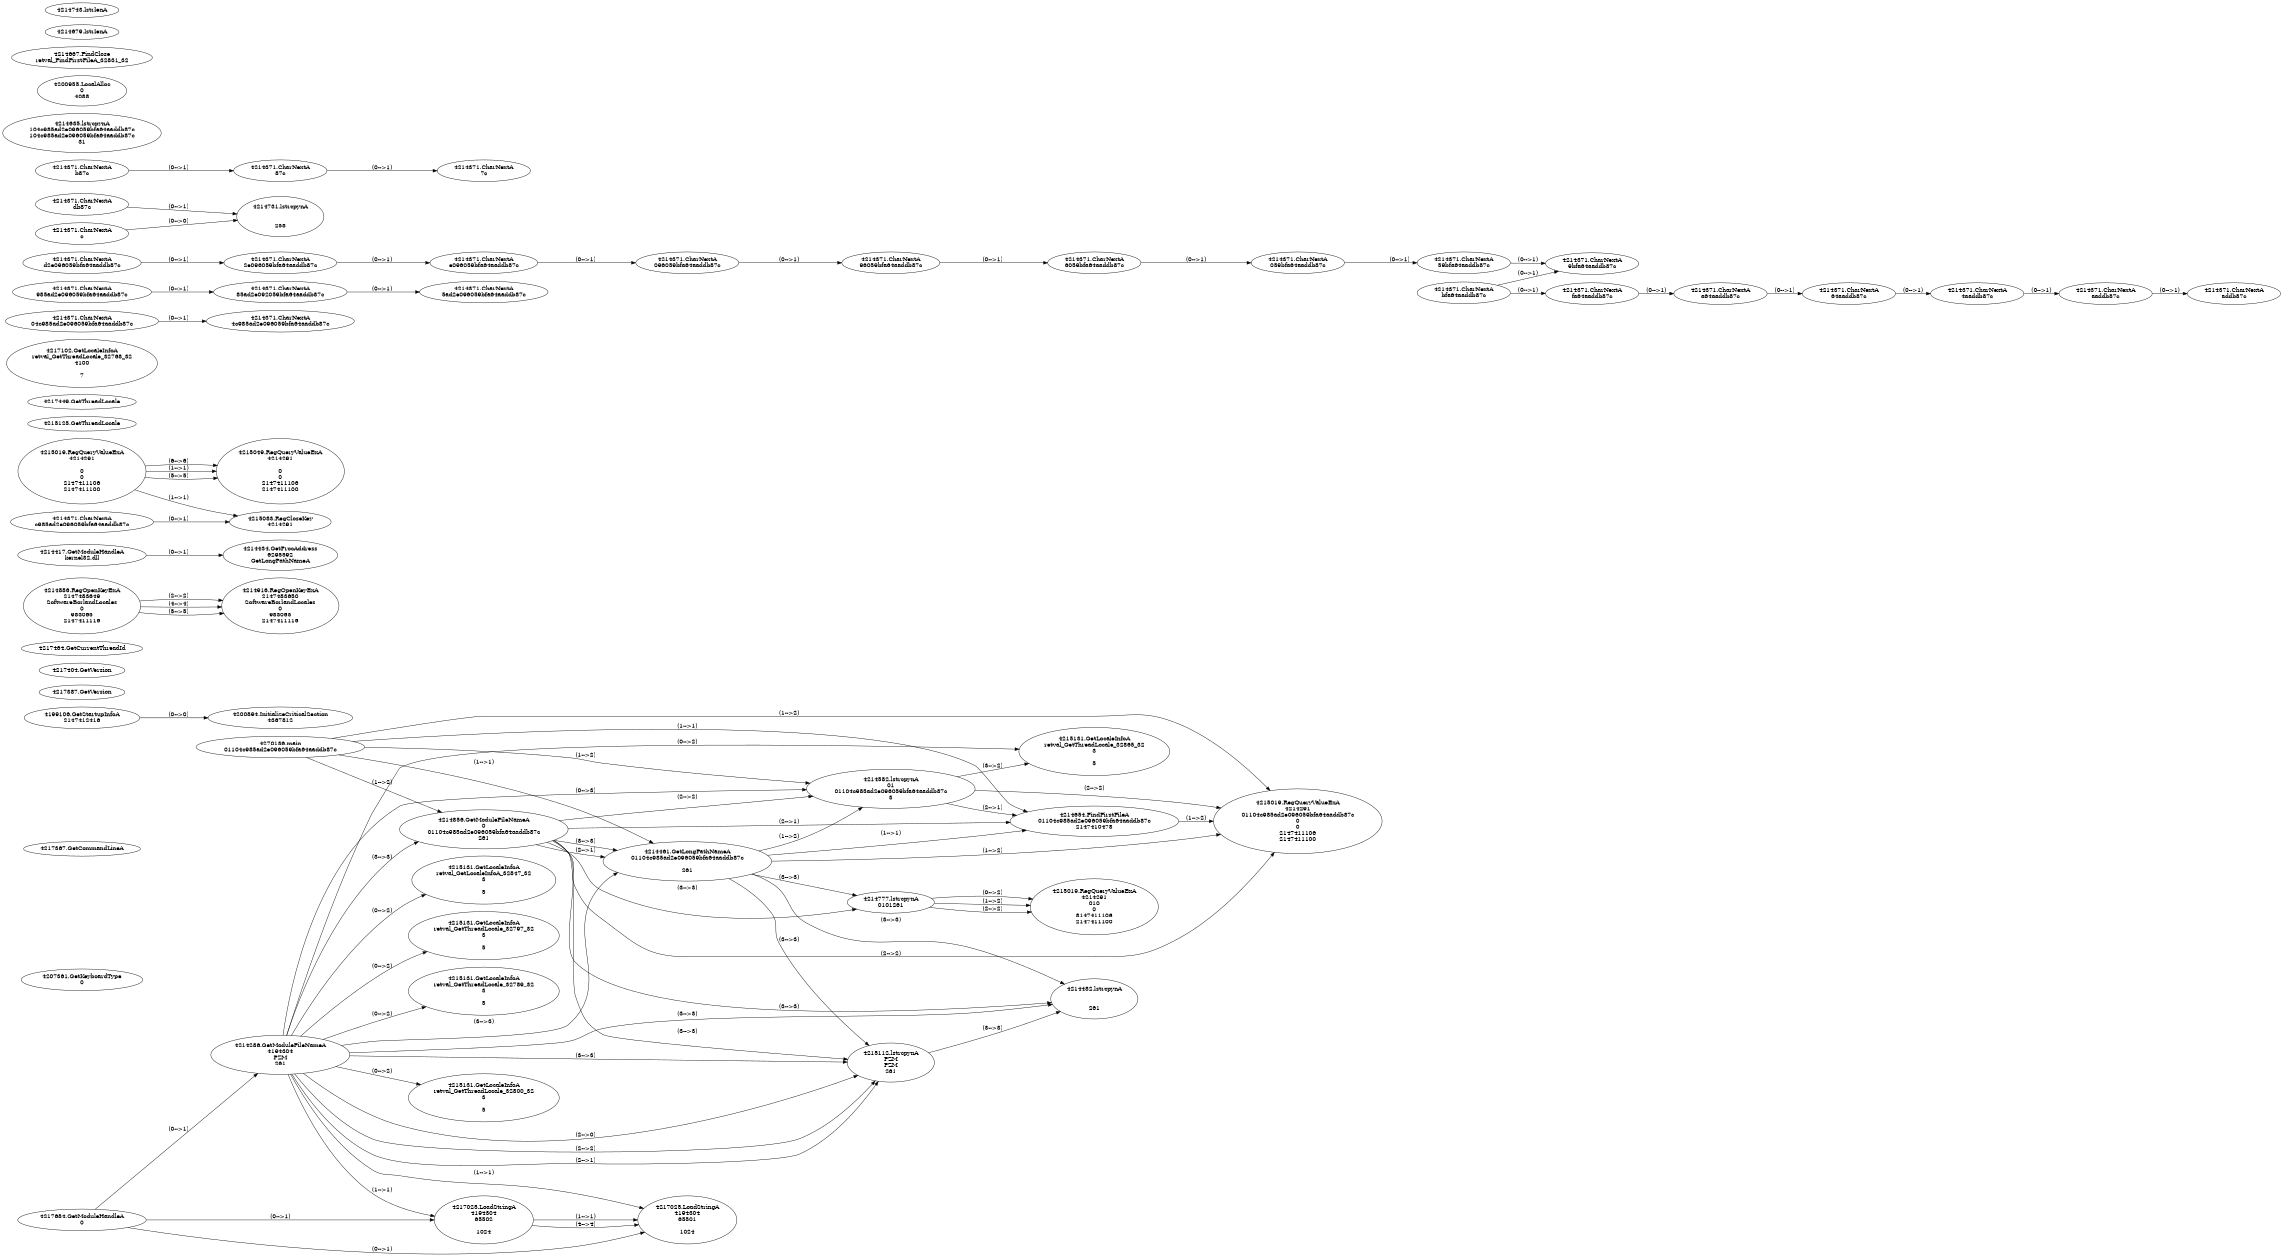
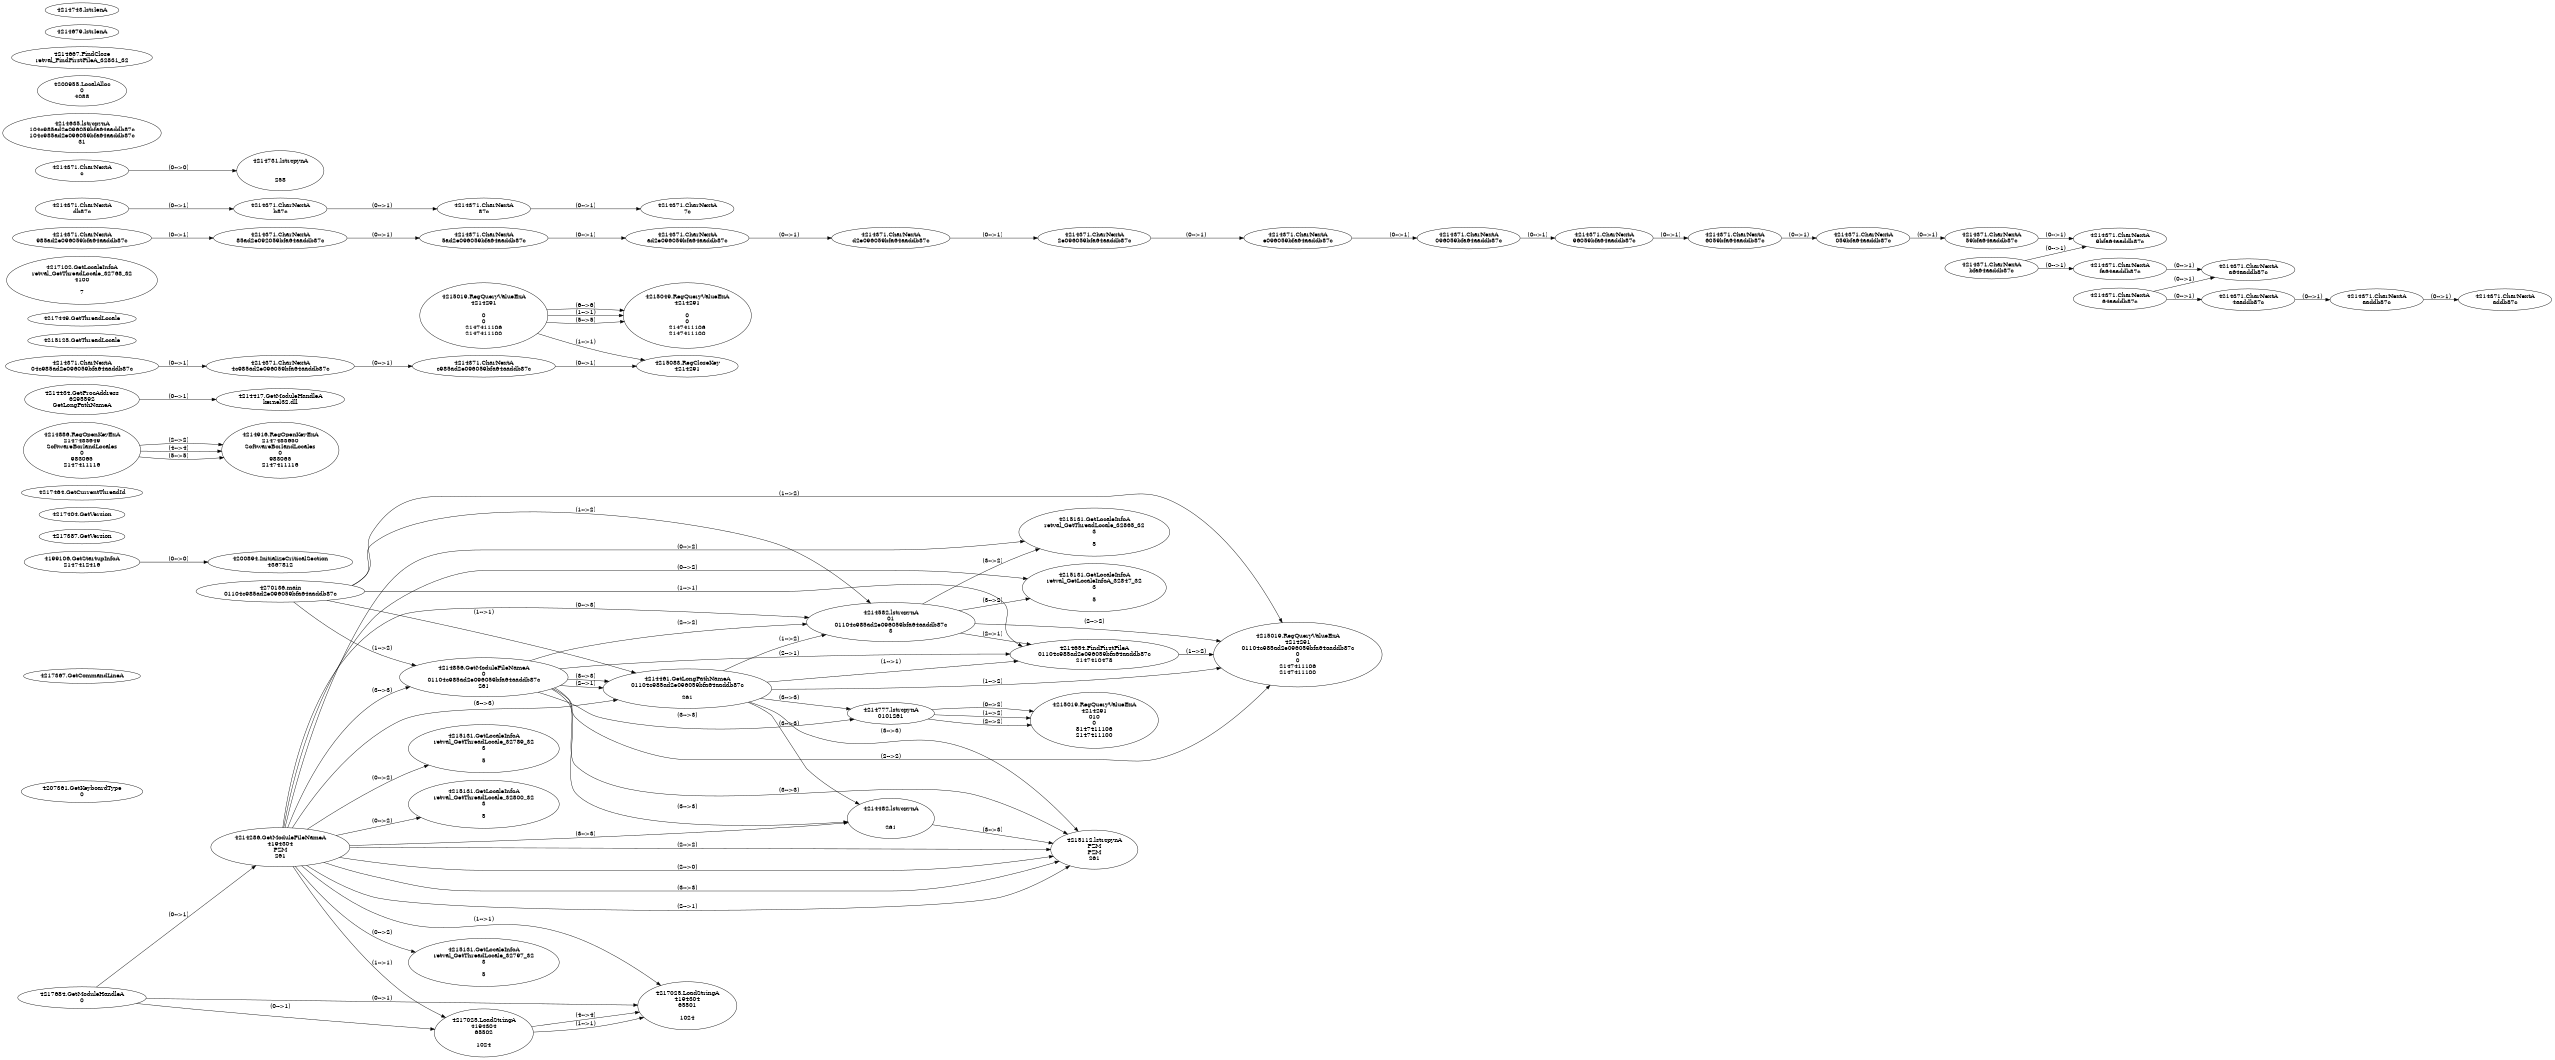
edge "4214371.CharNextA db87c" -> "4214731.lstrcpynA 258": now "4214371.CharNextA db87c" -> "4214371.CharNextA b87c"
node "4214371.CharNextA ad2e096059bfa64aaddb87c": added
edge "4214371.CharNextA a64aaddb87c" -> "4214371.CharNextA 64aaddb87c": reversed
edge "4214371.CharNextA 4c985ad2e096059bfa64aaddb87c" -> "4214371.CharNextA c985ad2e096059bfa64aaddb87c": added, label "(0-->1)"
edge "4214417.GetModuleHandleA kernel32.dll" -> "4214434.GetProcAddress 6295592 GetLongPathNameA": reversed
edge "4214582.lstrcpynA 01 01104c985ad2e096059bfa64aaddb87c 3" -> "4215131.GetLocaleInfoA retval_GetLocaleInfoA_32847_32 3 5": added, label "(3-->2)"
edge "4215112.lstrcpynA PZM PZM 261" -> "4214482.lstrcpynA 261": reversed
